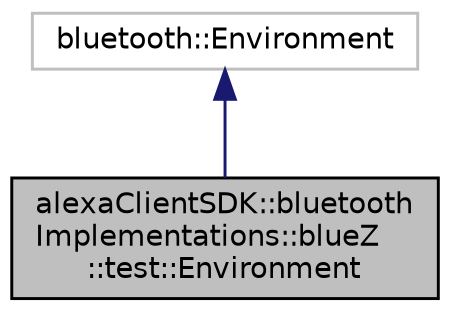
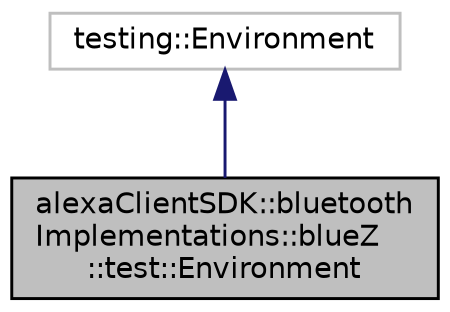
node "bluetooth::Environment": label "bluetooth::Environment" -> "testing::Environment"
